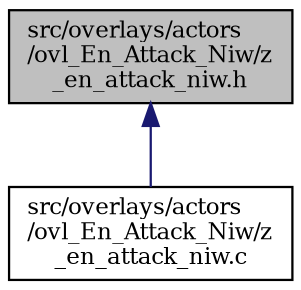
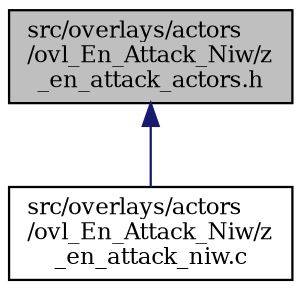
node "src/overlays/actors /ovl_En_Attack_Niw/z _en_attack_niw.h": label "src/overlays/actors /ovl_En_Attack_Niw/z _en_attack_niw.h" -> "src/overlays/actors /ovl_En_Attack_Niw/z _en_attack_actors.h"
